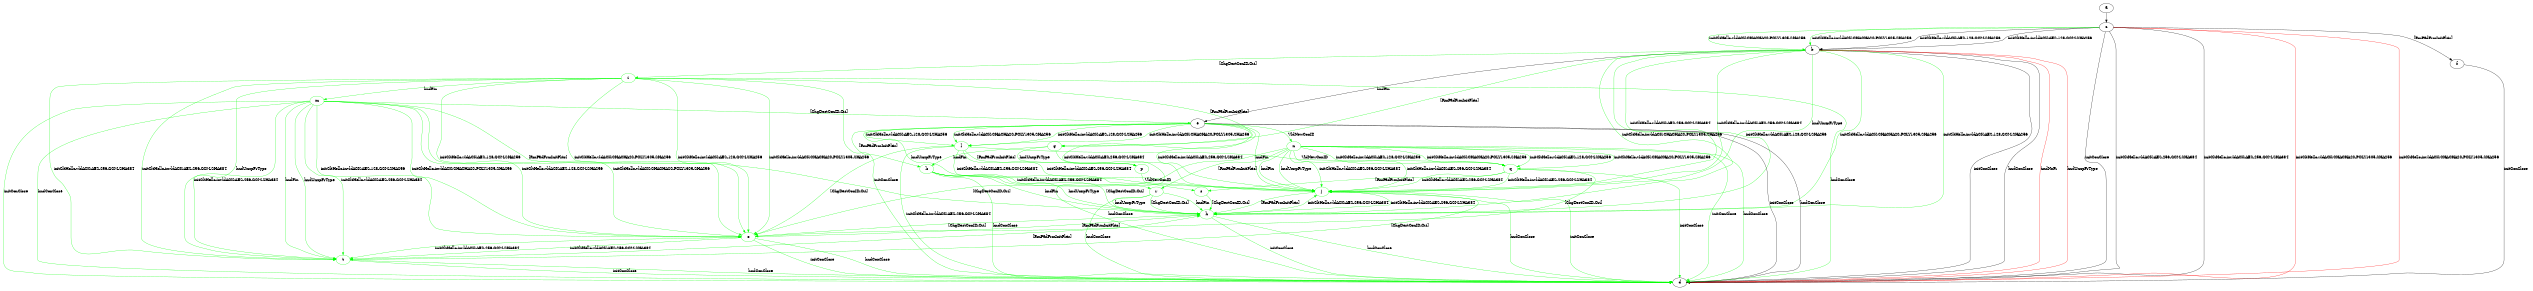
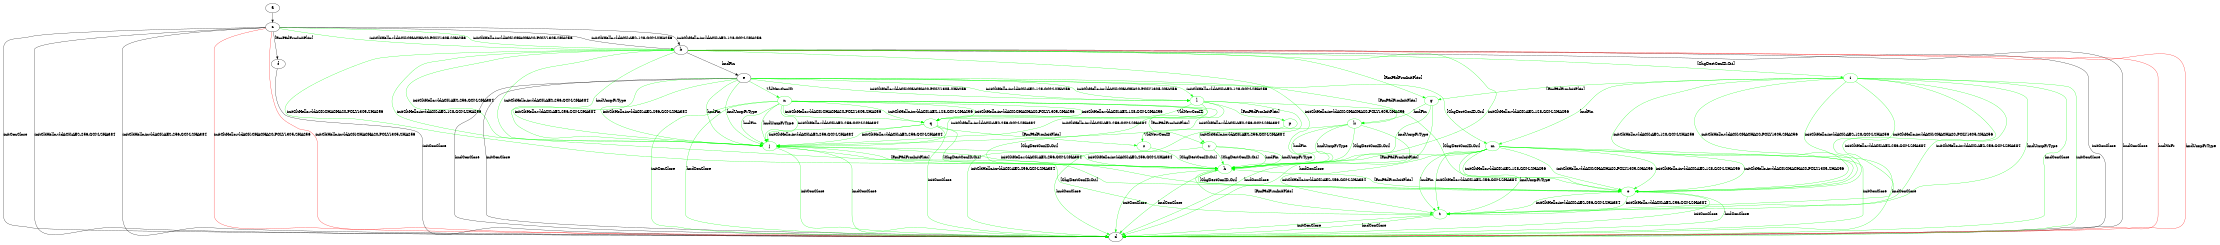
edge "m" -> "e": reversed
edge "g" -> "p": now "g" -> "h"
